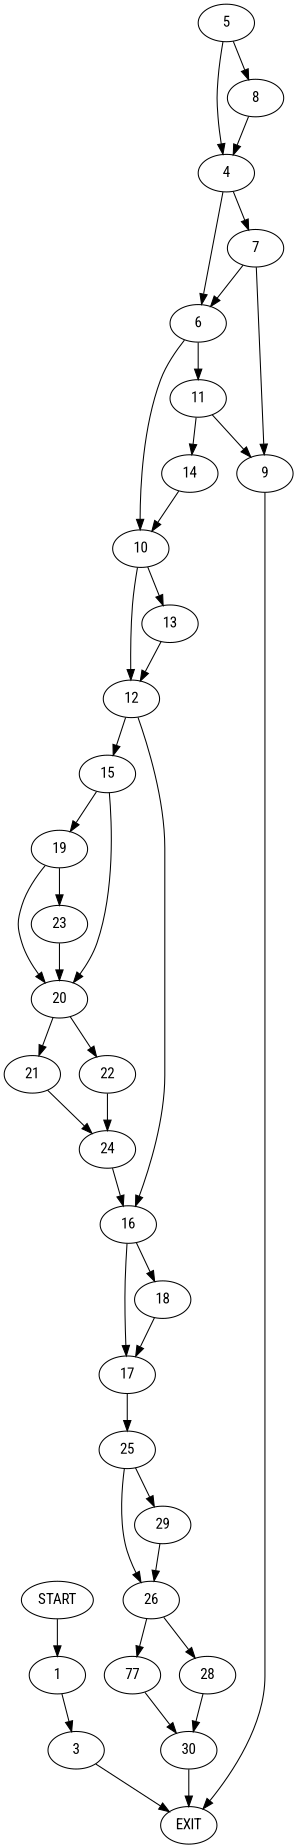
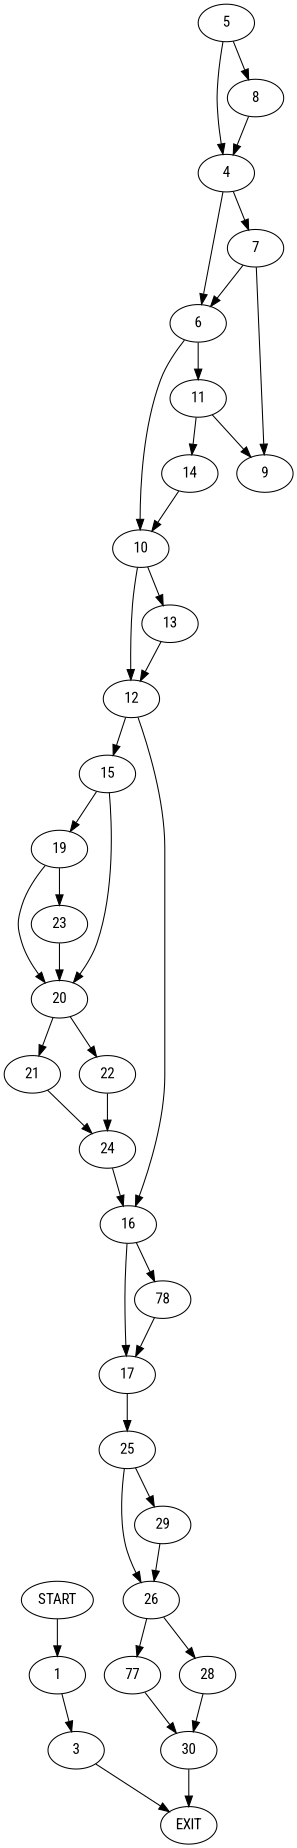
edge "9" -> "EXIT": removed
node "18": label "18" -> "78"
